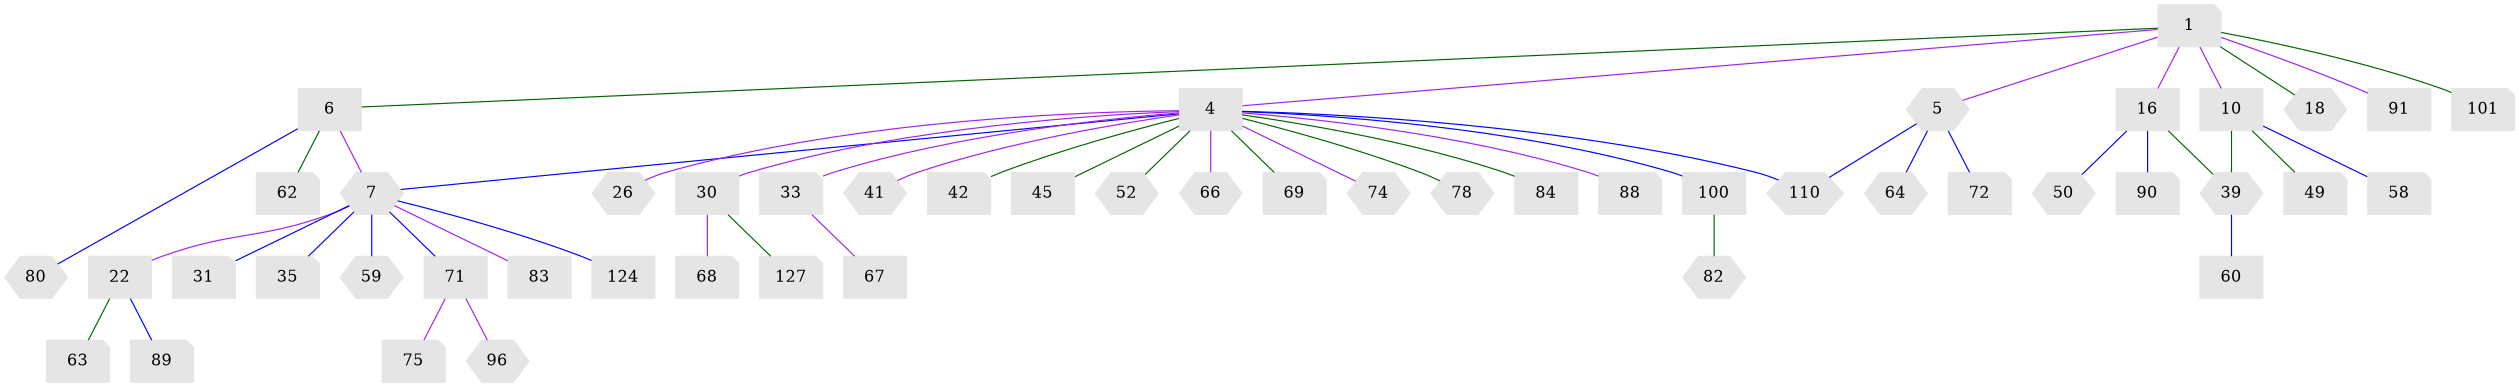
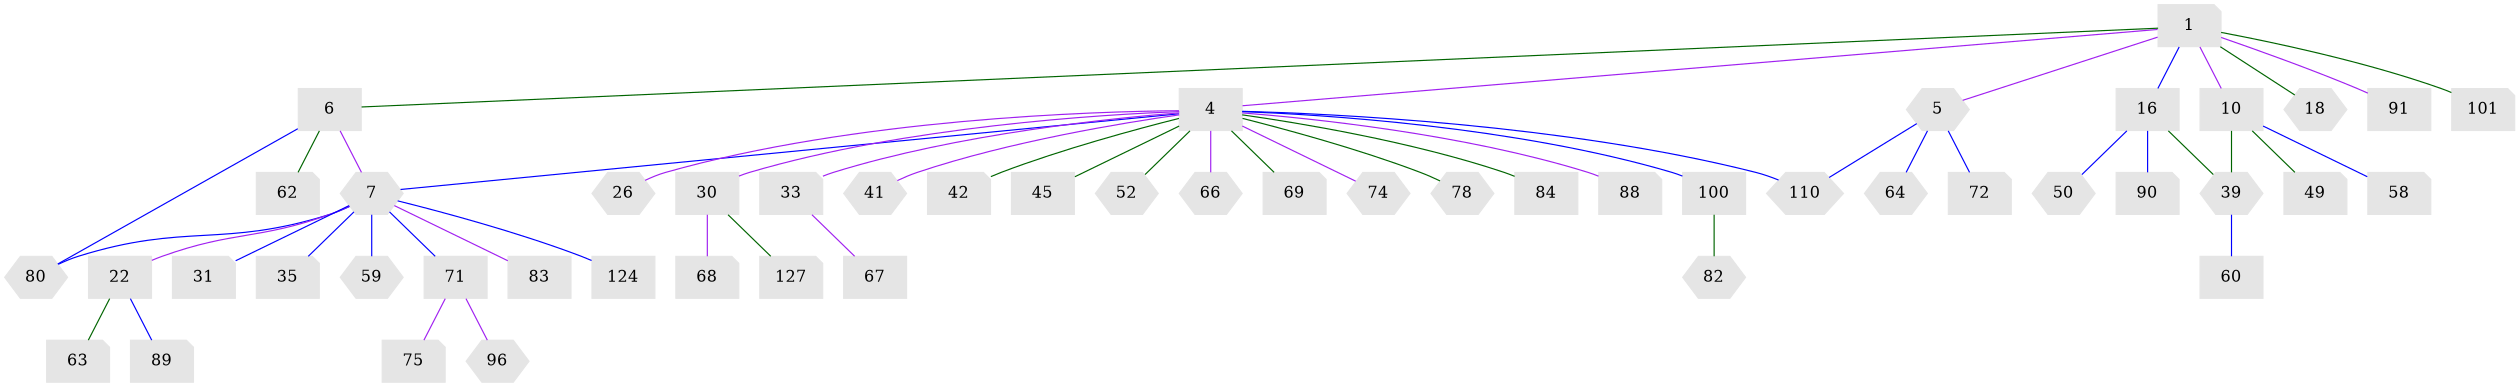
edge "1" -- "16": color purple -> blue
edge "7" -- "80": added
